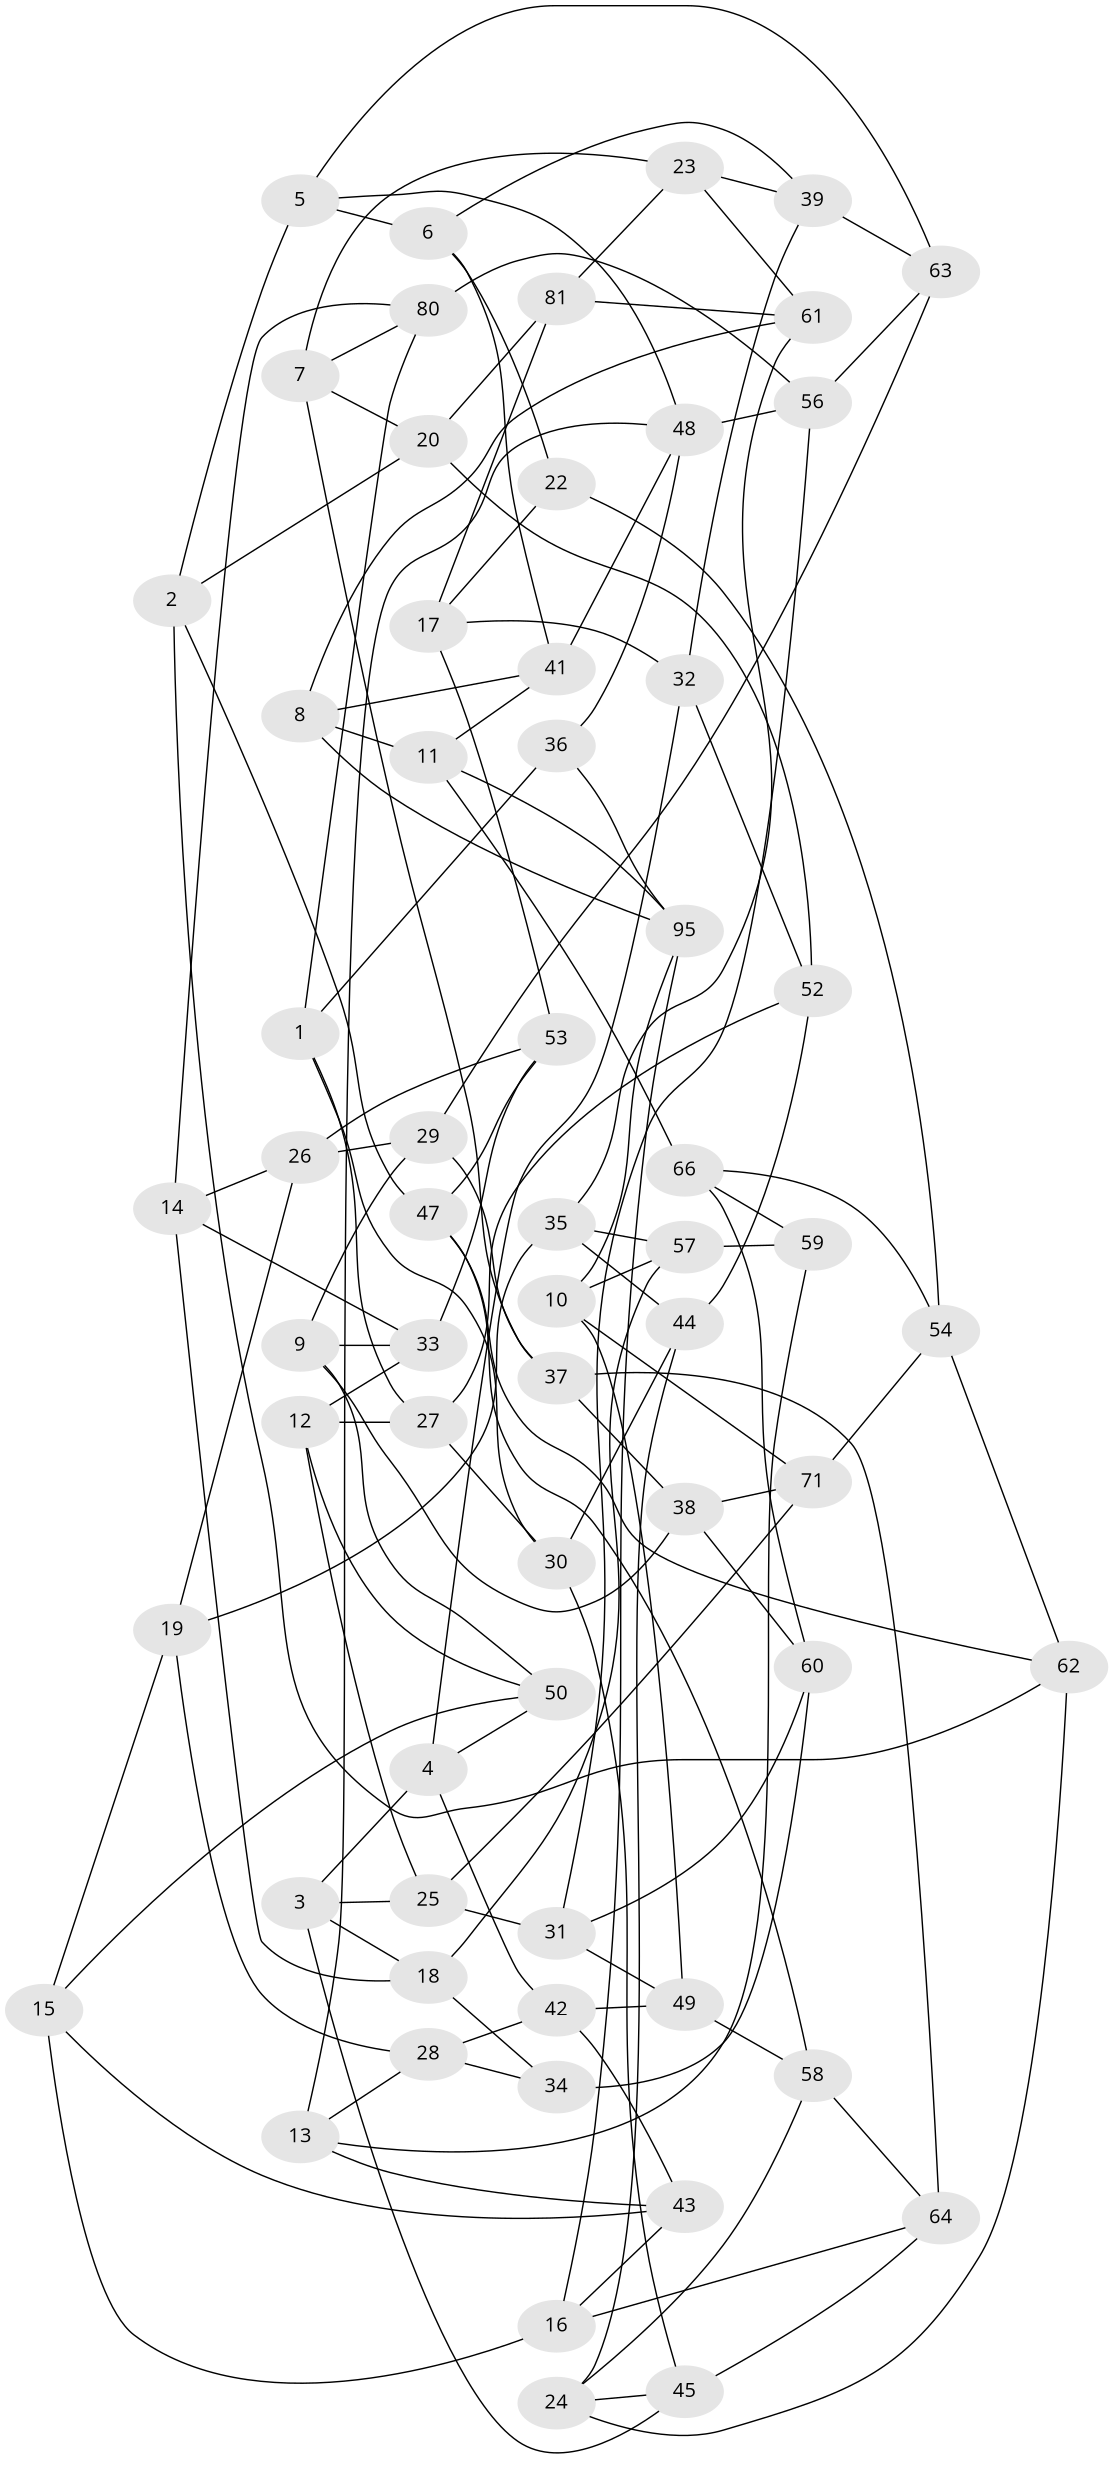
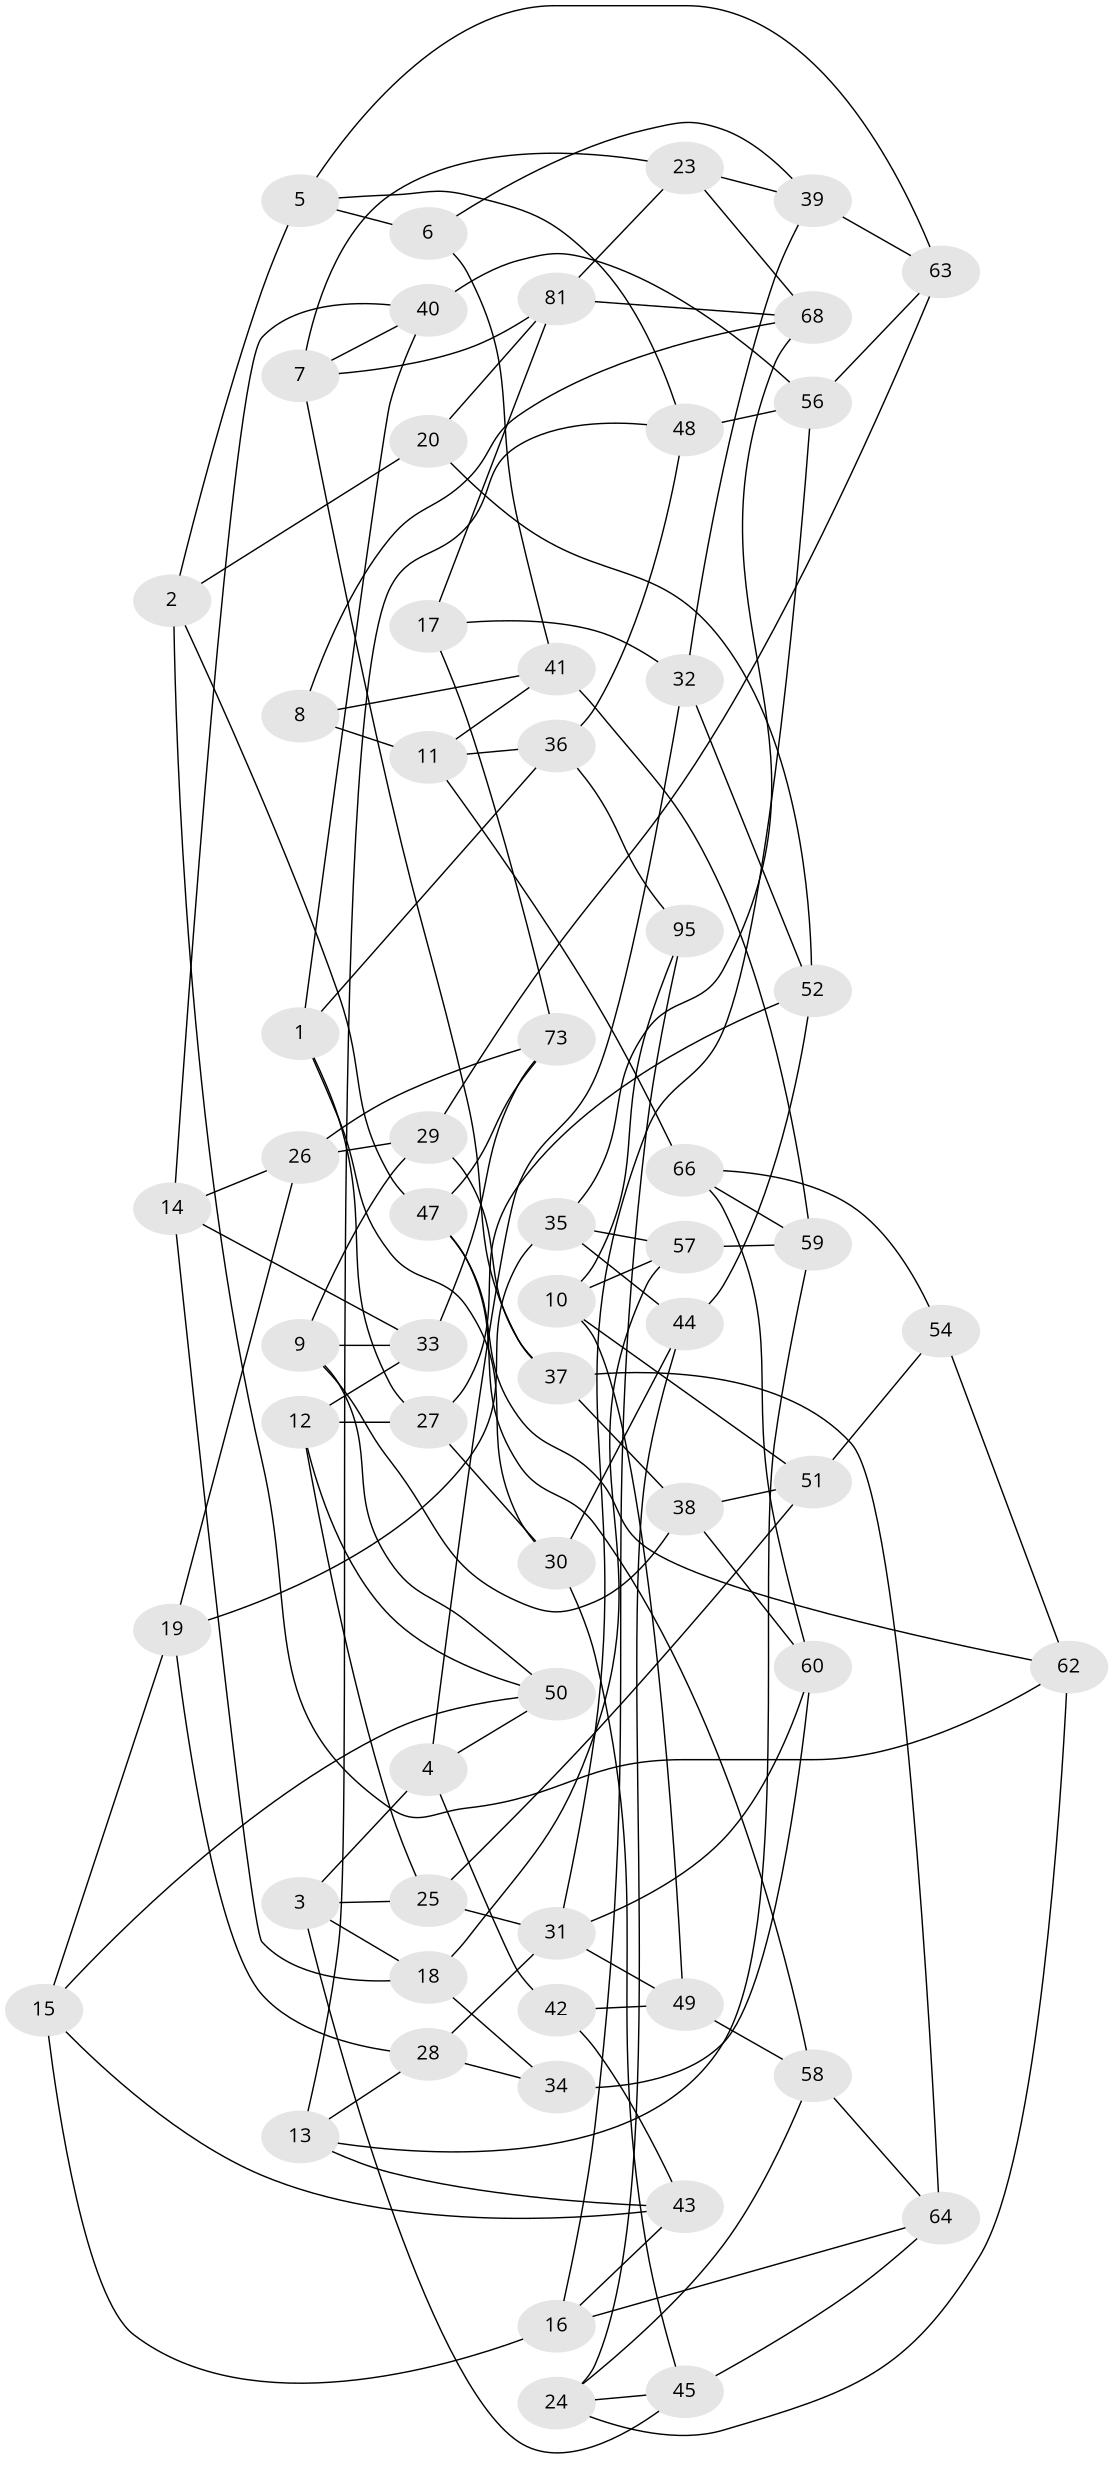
node "80": label "80" -> "40"
node "61": label "61" -> "68"
edge "7" -- "20": now "7" -- "81"
node "22": removed
edge "48" -- "41": now "59" -- "41"
edge "11" -- "95": now "11" -- "36"
edge "8" -- "95": removed
node "53": label "53" -> "73"
node "71": label "71" -> "51"
edge "42" -- "28": now "31" -- "28"
